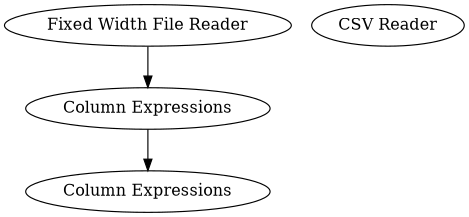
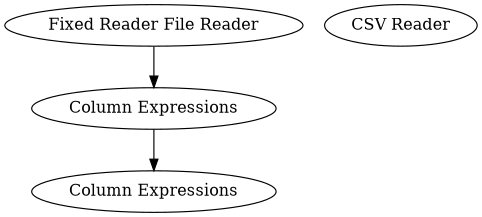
node "Fixed Width File Reader": label "Fixed Width File Reader" -> "Fixed Reader File Reader"
